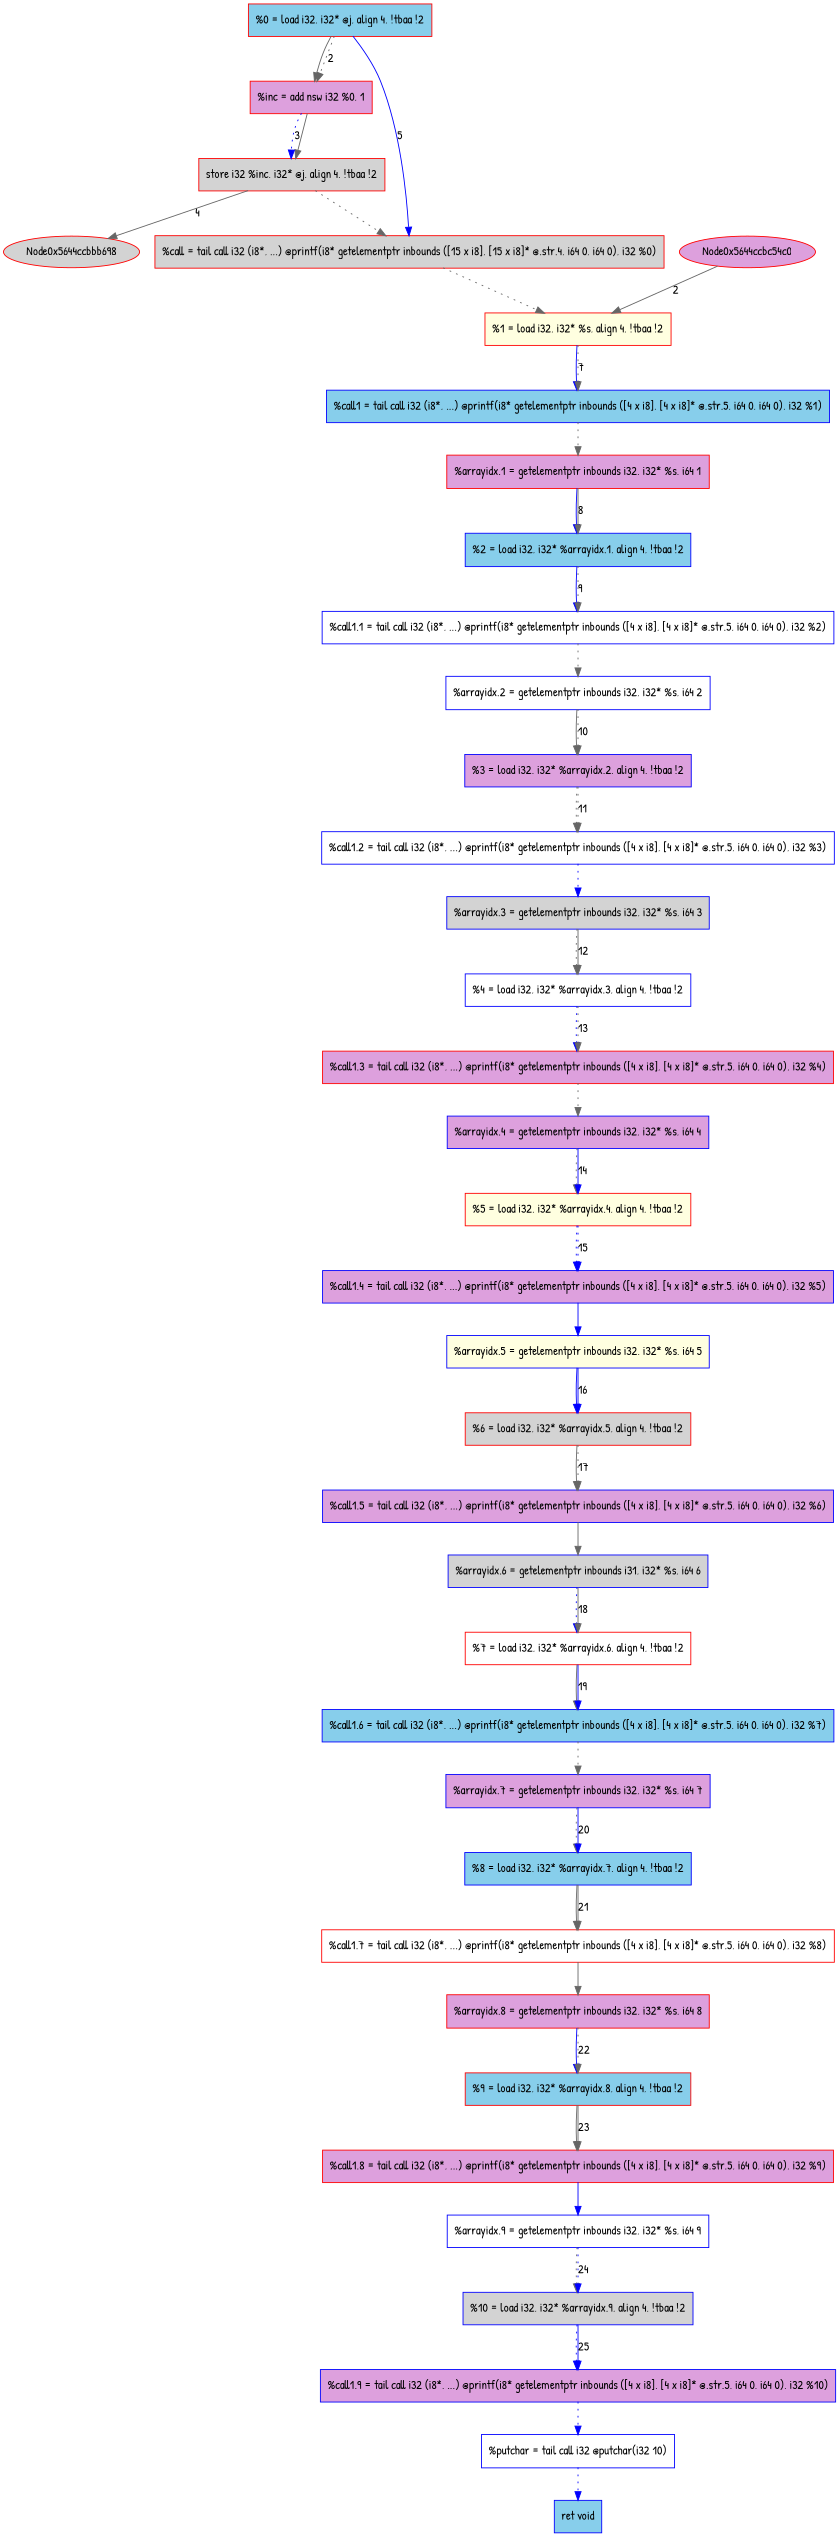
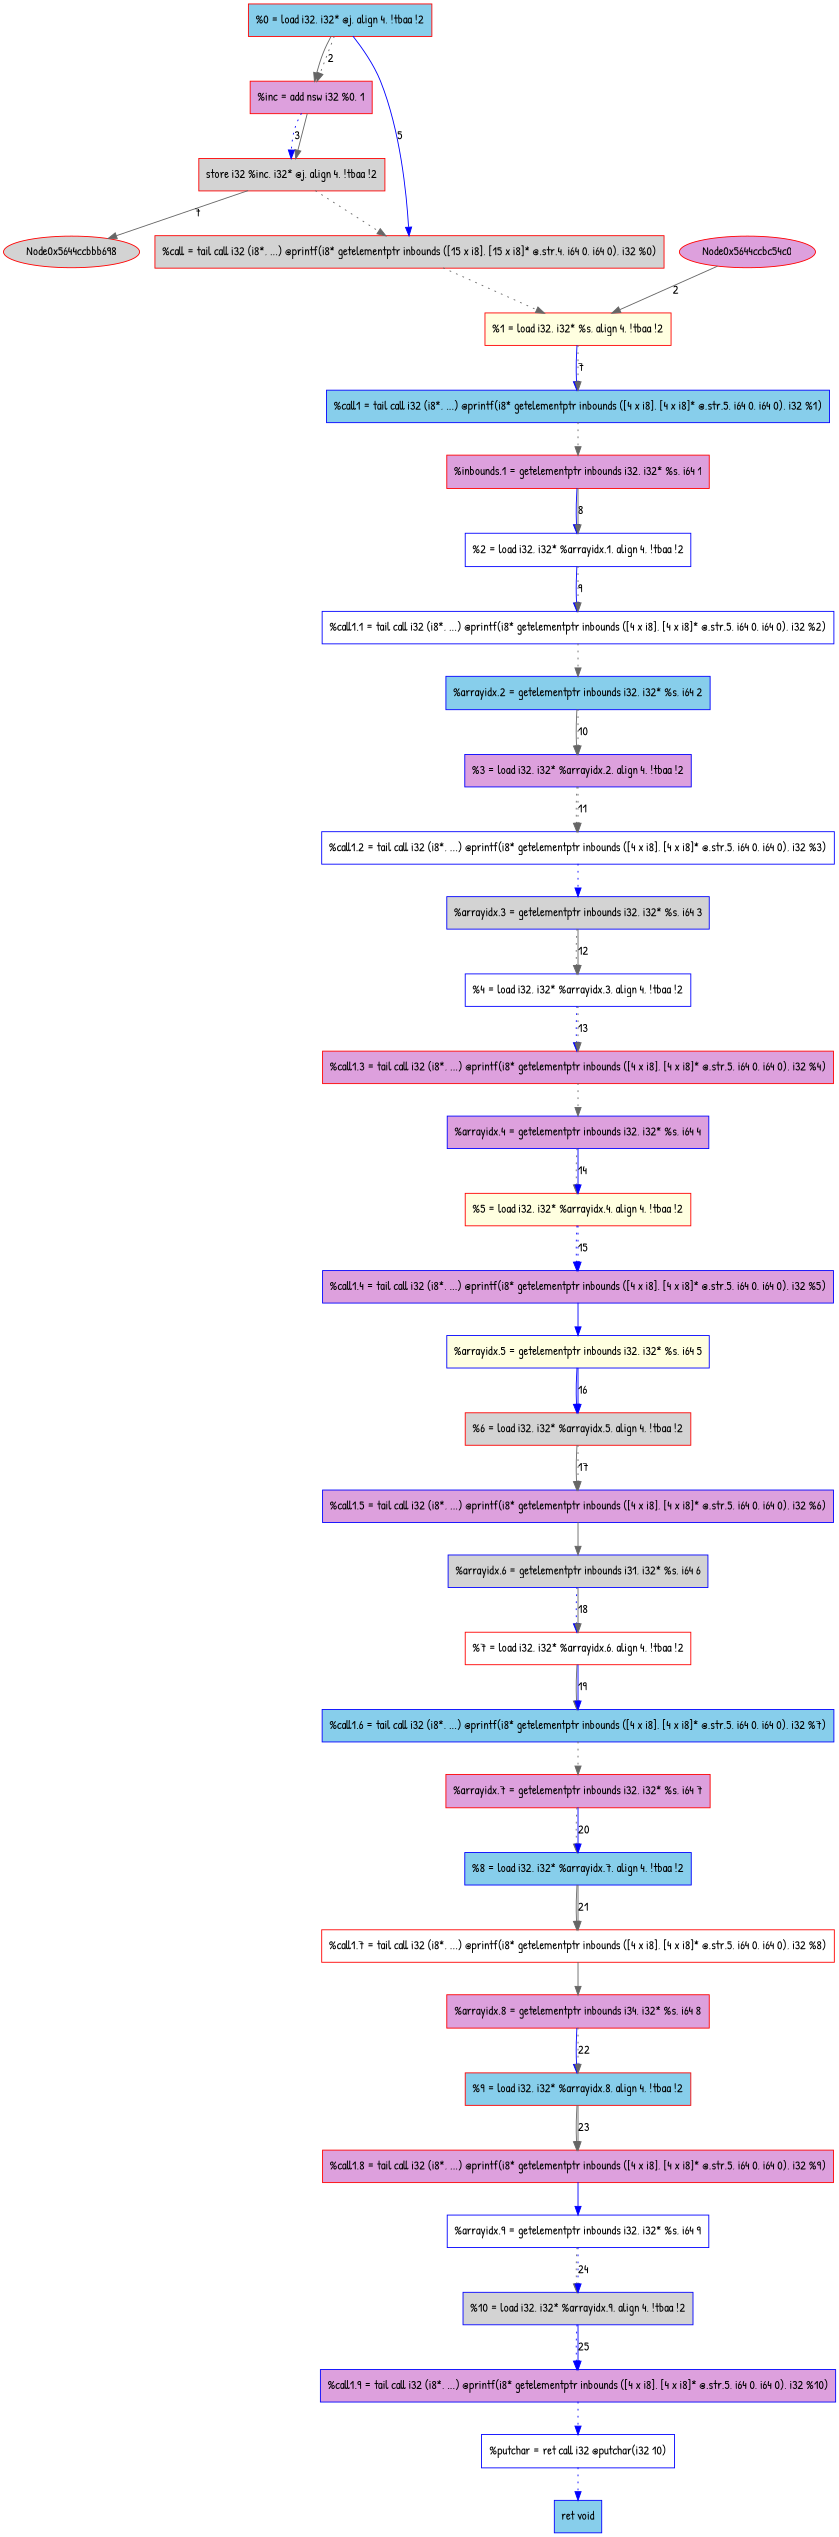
edge "store i32 %inc, i32* @j, align 4, !tbaa !2" -> "Node0x5644ccbbb698": label "4" -> "7"
node "%arrayidx.1 = getelementptr inbounds i32, i32* %s, i64 1": label "%arrayidx.1 = getelementptr inbounds i32, i32* %s, i64 1" -> "%inbounds.1 = getelementptr inbounds i32, i32* %s, i64 1"
node "%2 = load i32, i32* %arrayidx.1, align 4, !tbaa !2": fillcolor skyblue -> white
node "%arrayidx.2 = getelementptr inbounds i32, i32* %s, i64 2": fillcolor white -> skyblue
node "%arrayidx.7 = getelementptr inbounds i32, i32* %s, i64 7": color blue -> red
node "%arrayidx.8 = getelementptr inbounds i32, i32* %s, i64 8": label "%arrayidx.8 = getelementptr inbounds i32, i32* %s, i64 8" -> "%arrayidx.8 = getelementptr inbounds i34, i32* %s, i64 8"
node "%putchar = tail call i32 @putchar(i32 10)": label "%putchar = tail call i32 @putchar(i32 10)" -> "%putchar = ret call i32 @putchar(i32 10)"
